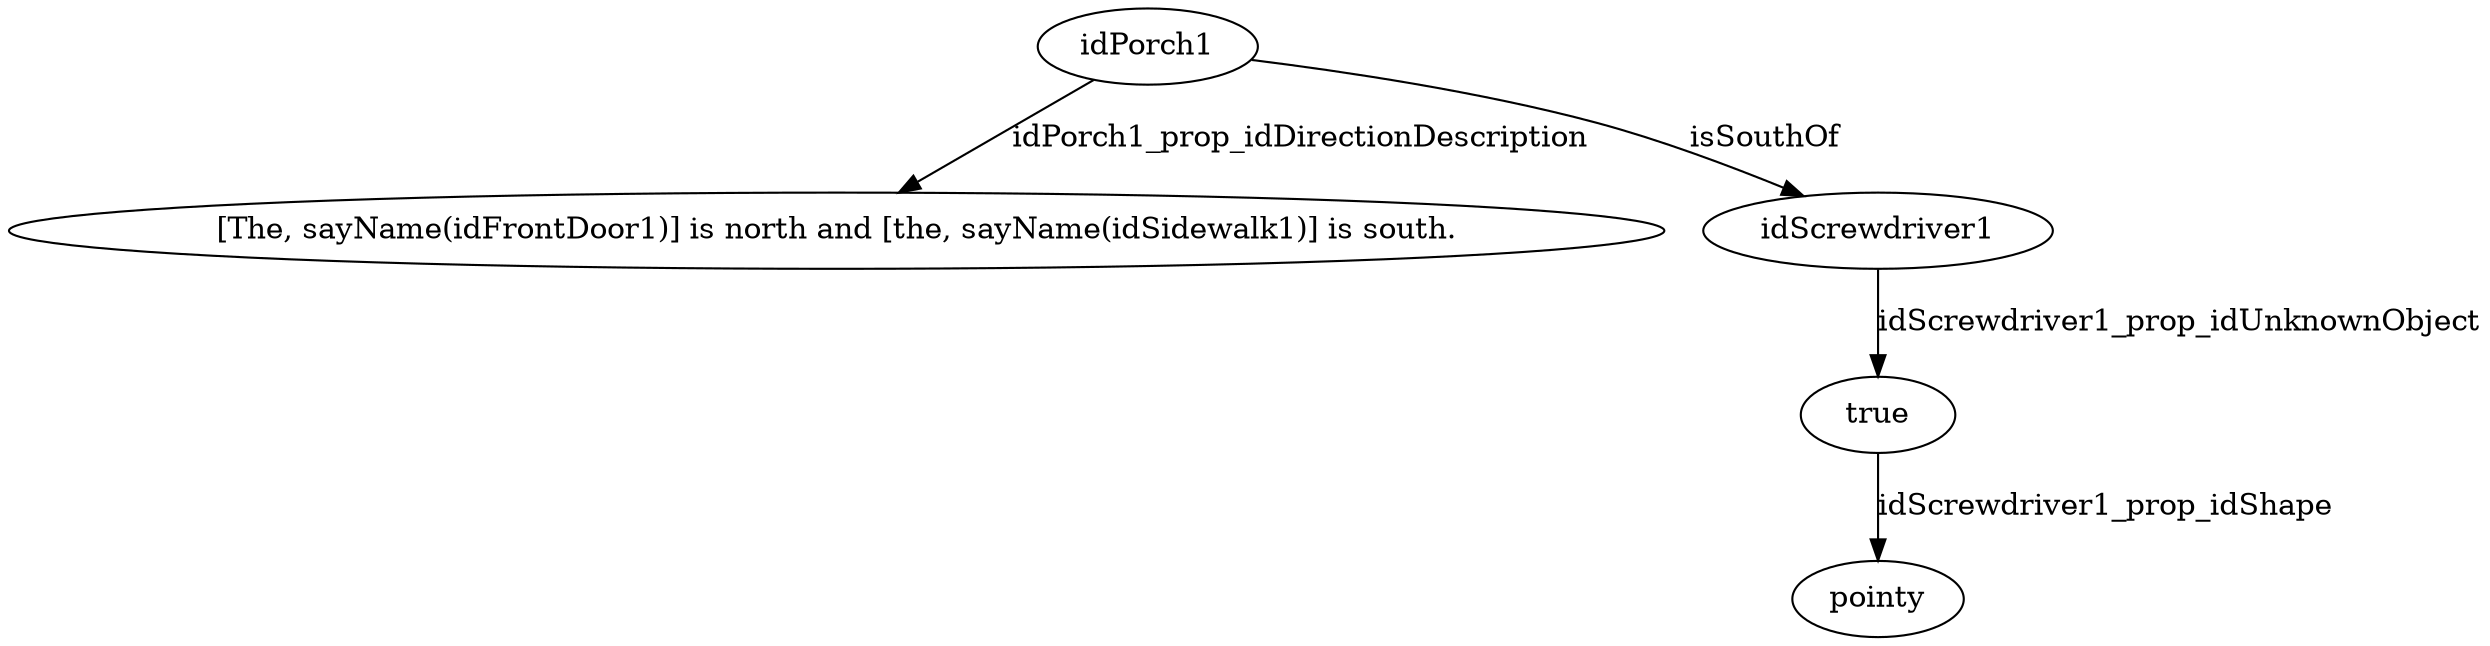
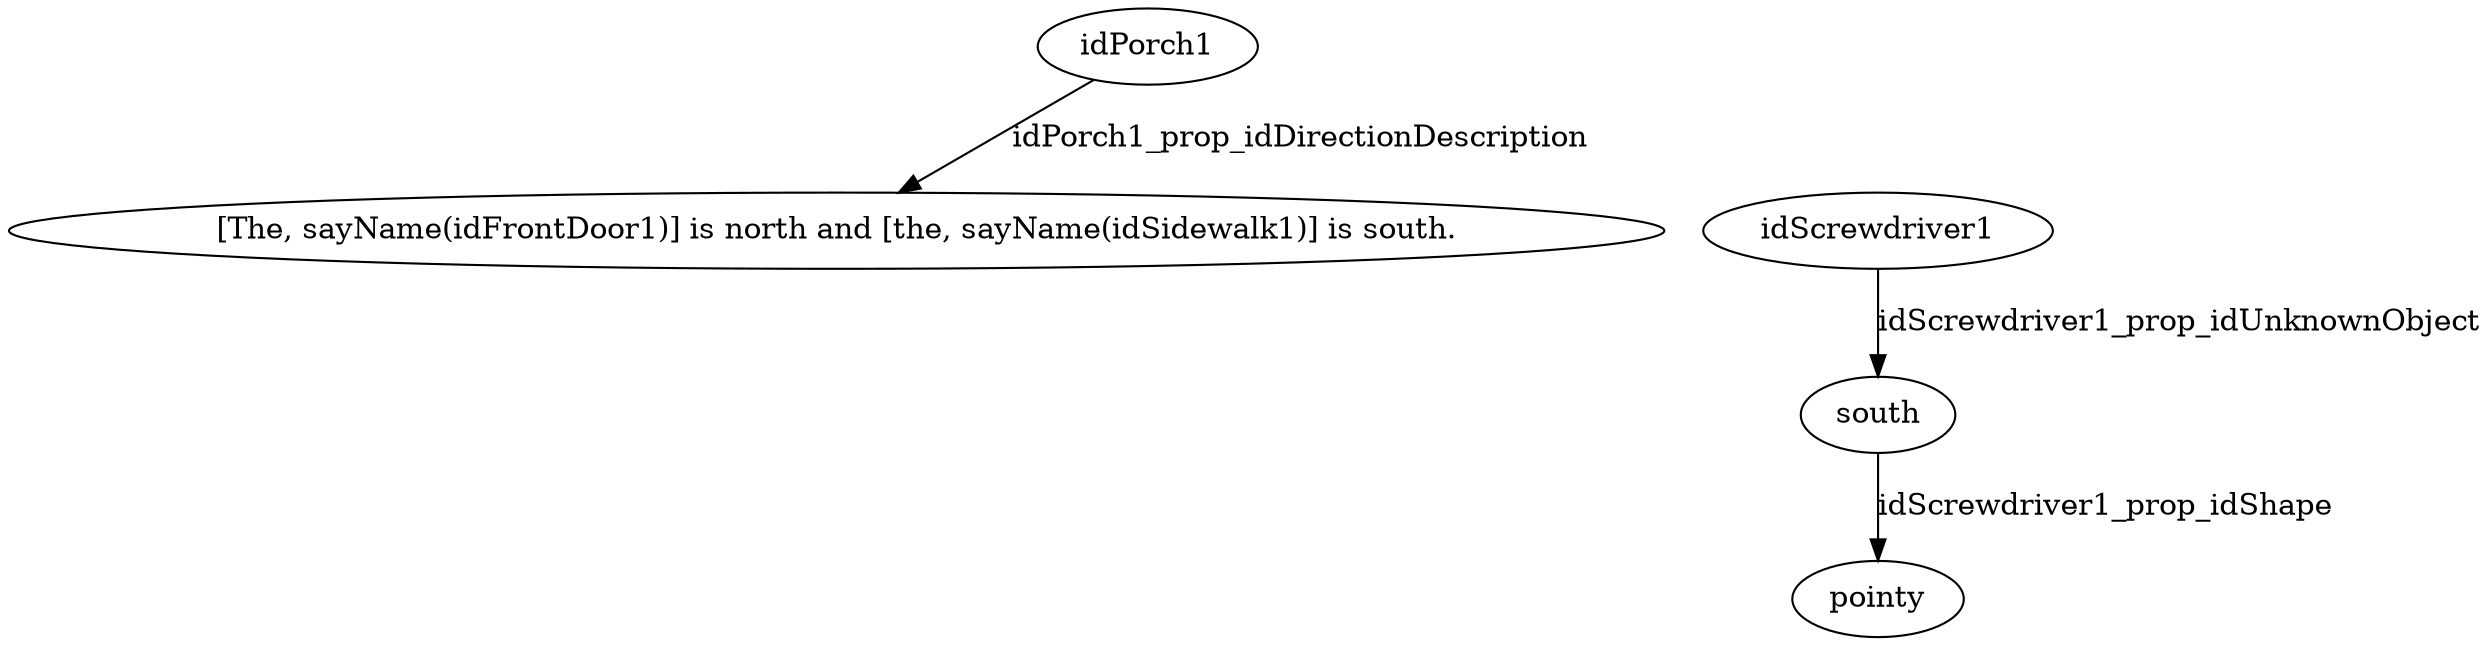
edge "idPorch1" -> "idScrewdriver1": removed, label "isSouthOf"
node "true": label "true" -> "south"
